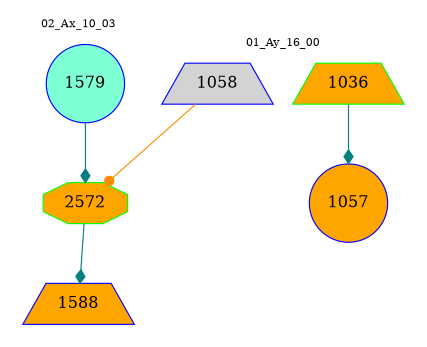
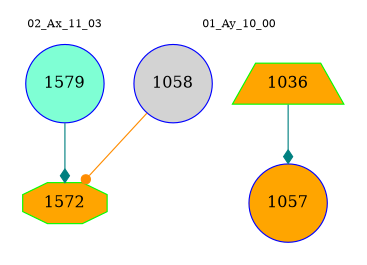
cluster "02_Ax_10_03": label "02_Ax_10_03" -> "02_Ax_11_03"
cluster "01_Ay_16_00": label "01_Ay_16_00" -> "01_Ay_10_00"
node "1058": shape trapezium -> circle
node "2572": label "2572" -> "1572"
node "1588": removed
